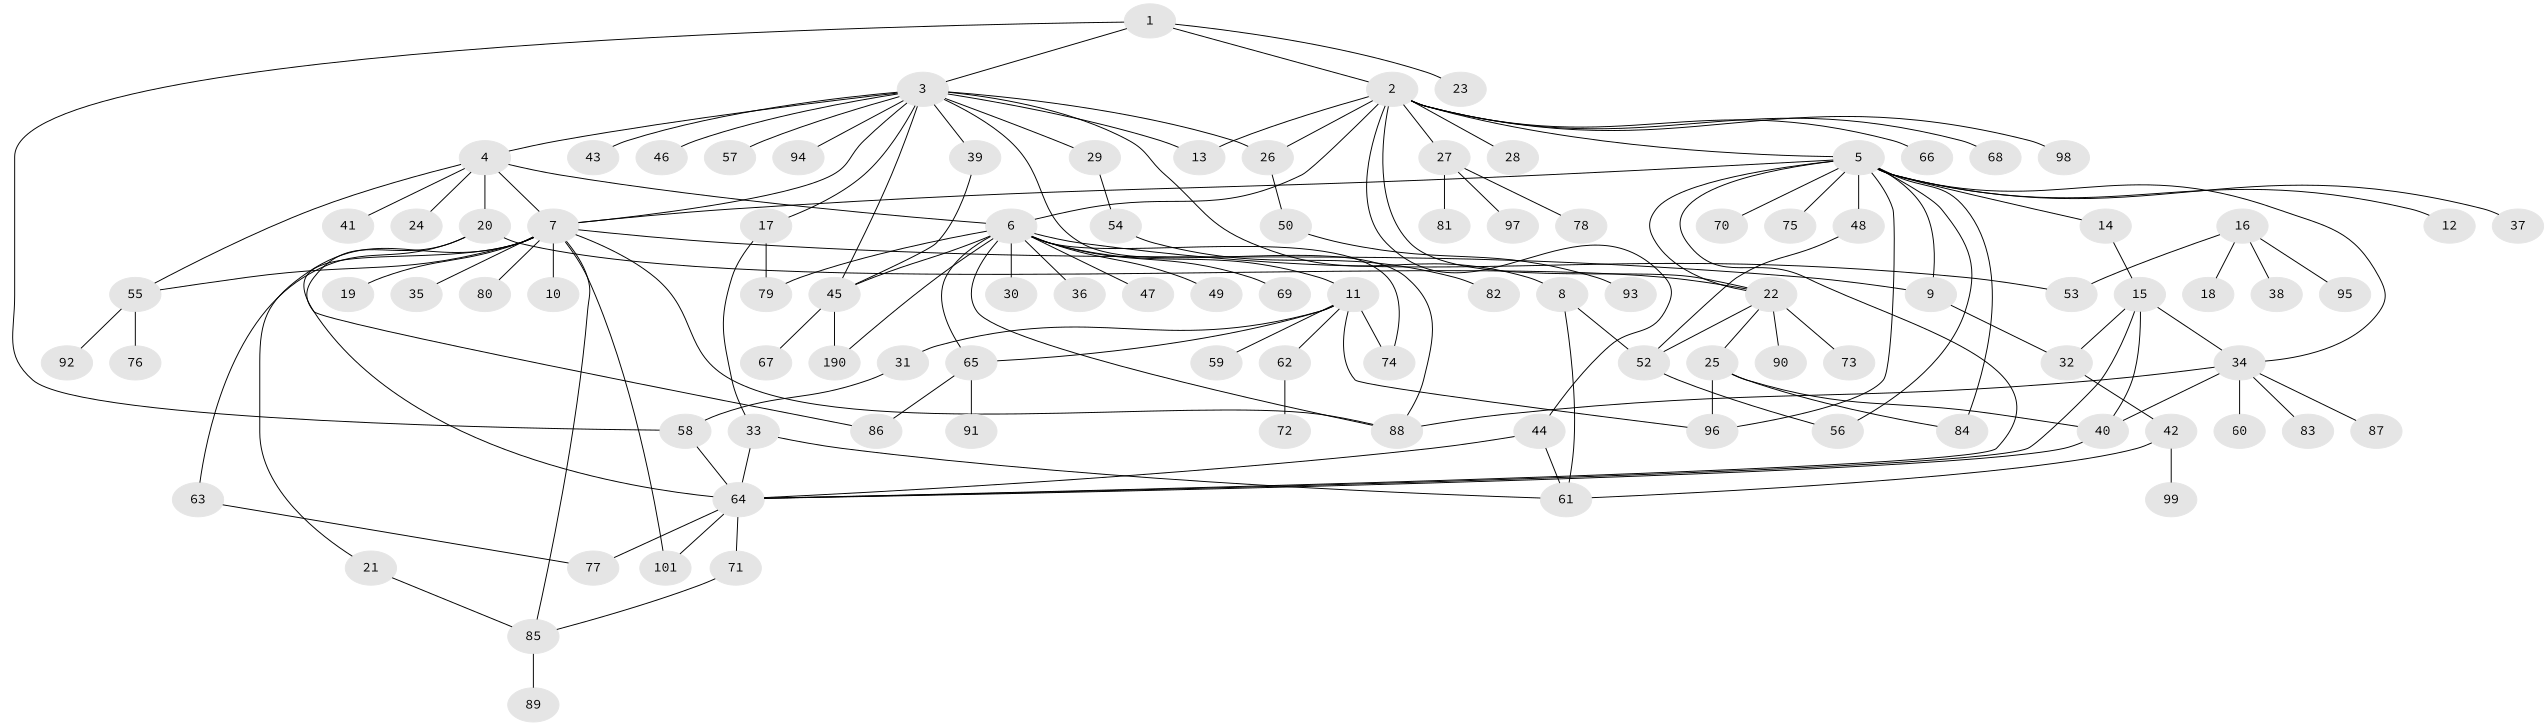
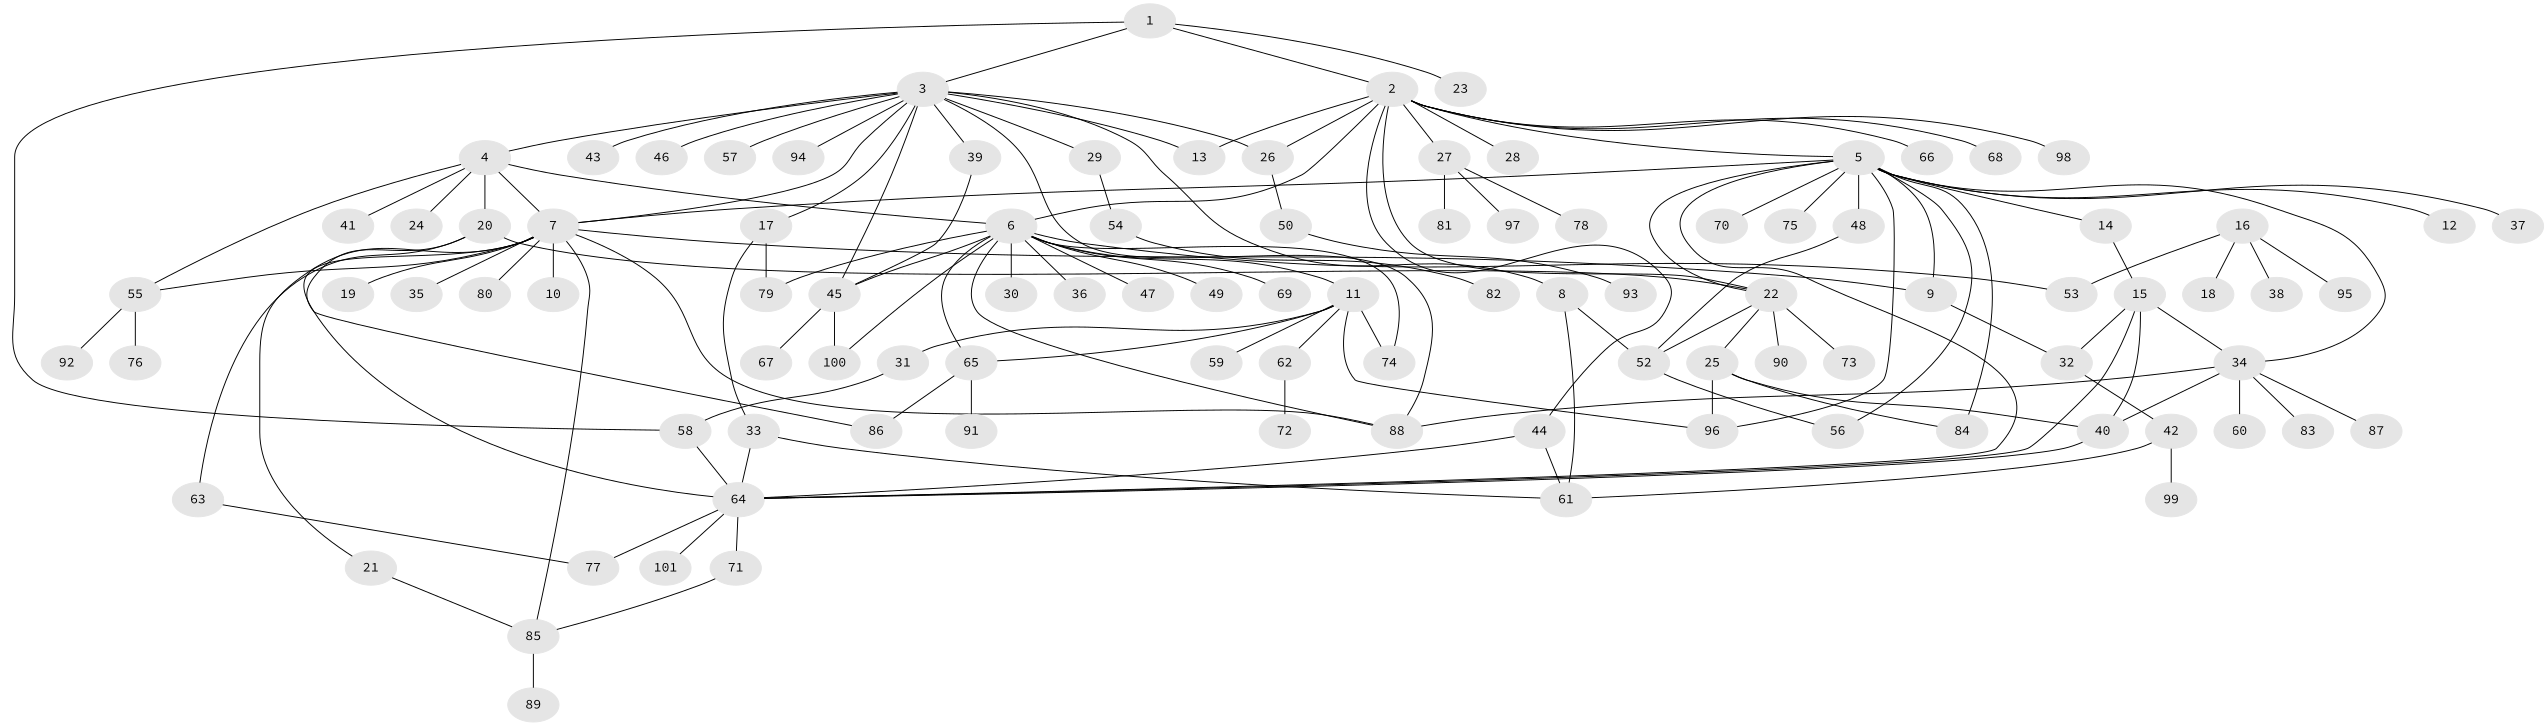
node "190": label "190" -> "100"
edge "7" -- "101": removed
